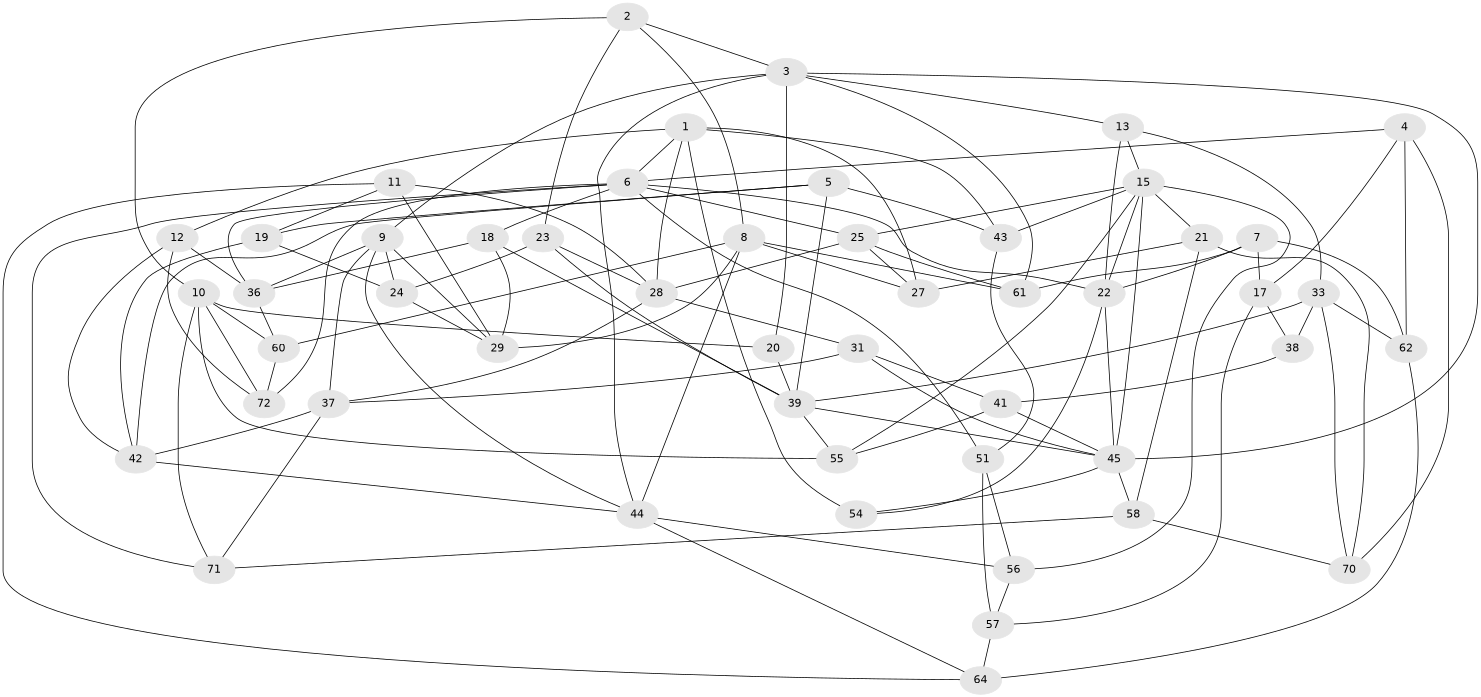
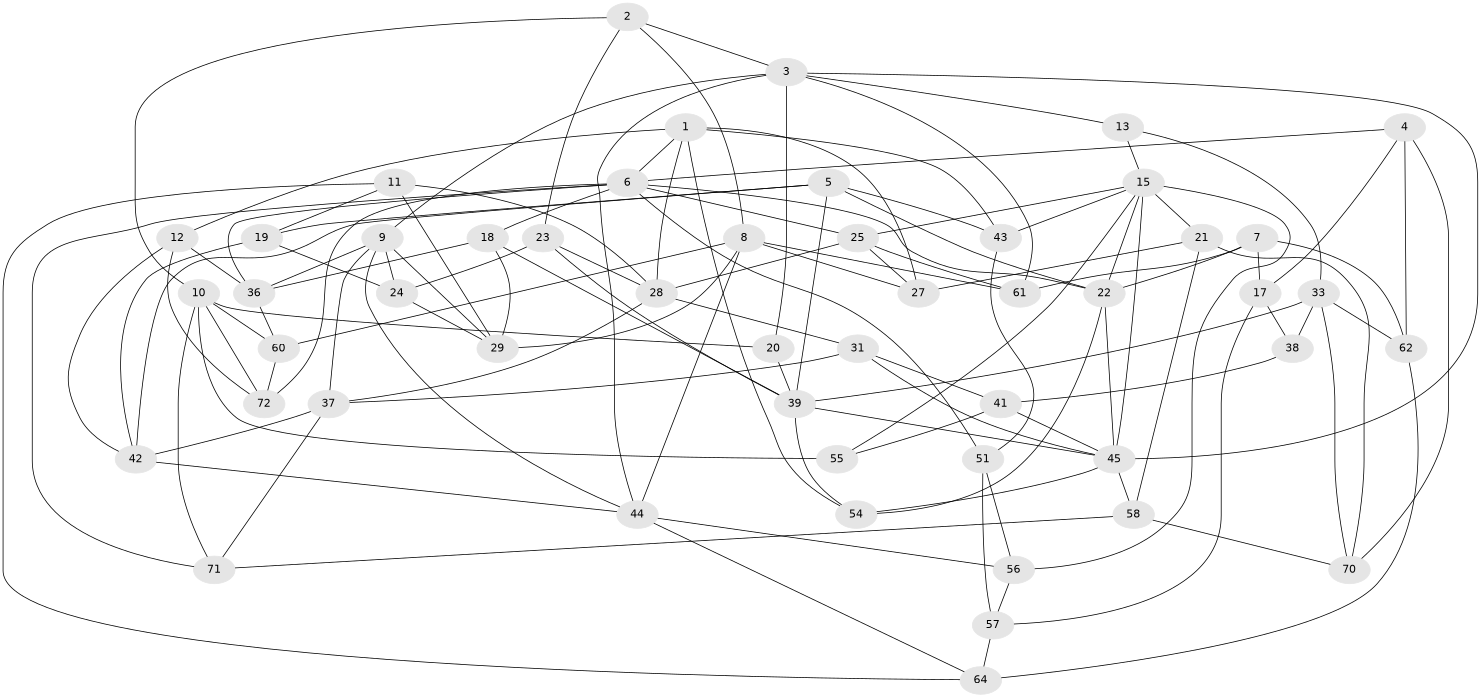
edge "13" -- "22": now "5" -- "22"
edge "39" -- "55": now "39" -- "54"
